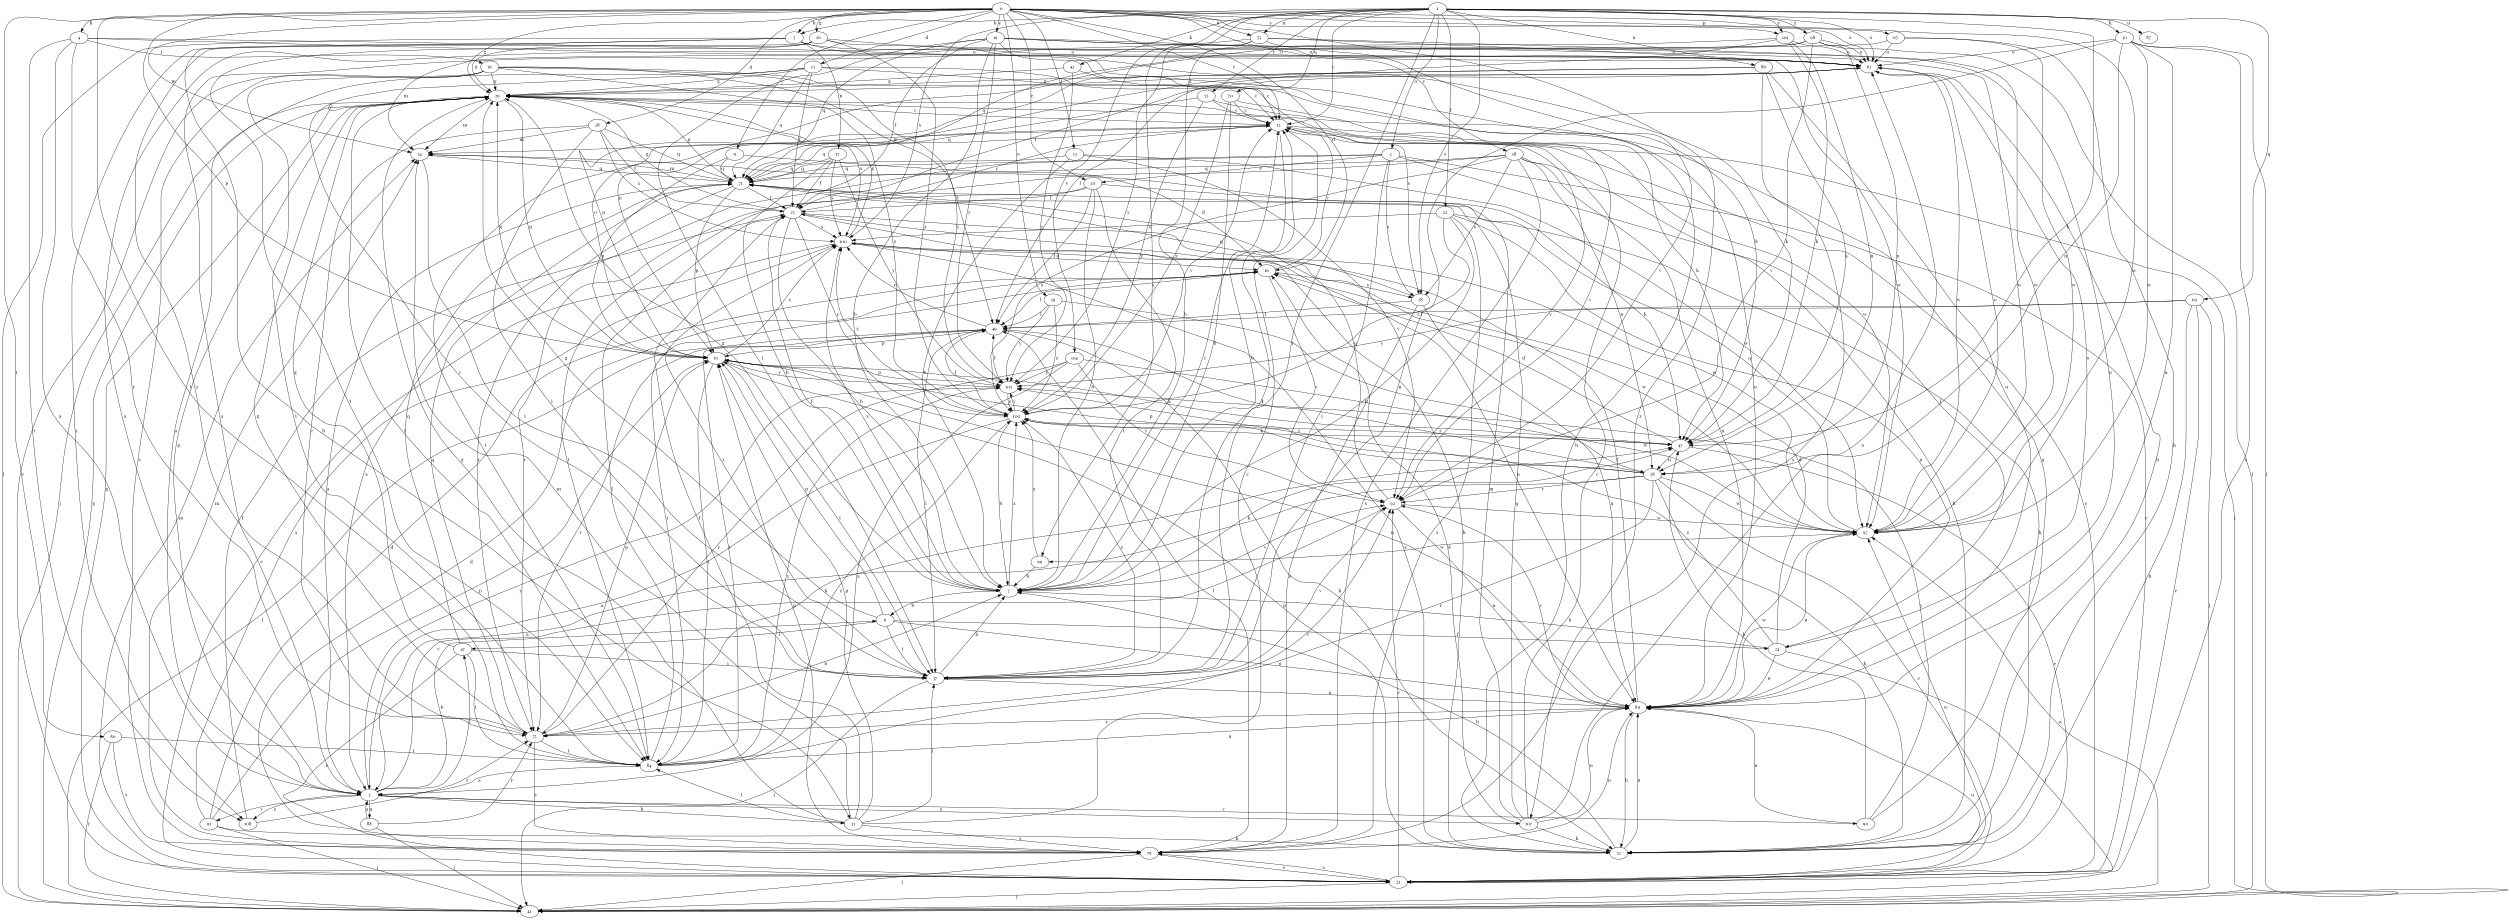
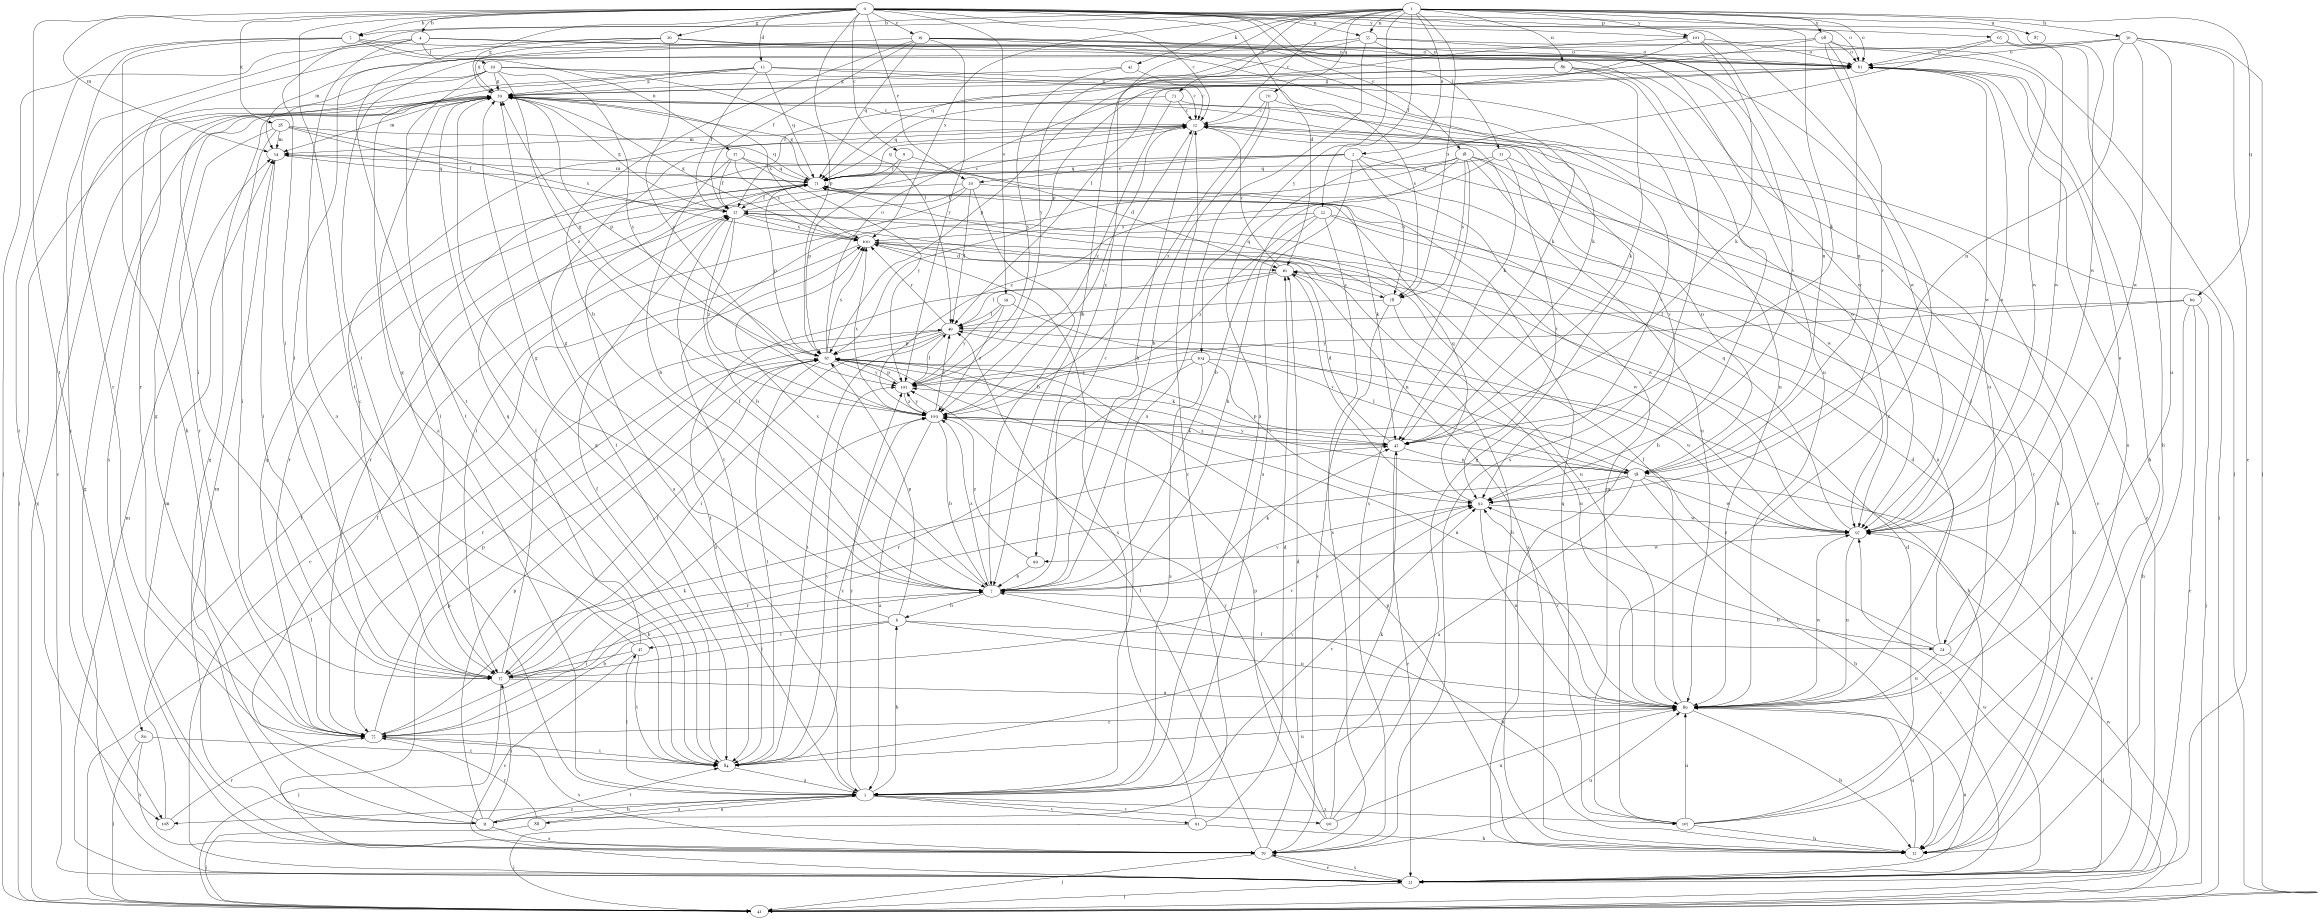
edge "9" -> "71": label "q" -> "y"
edge "91" -> "67": now "90" -> "67"
